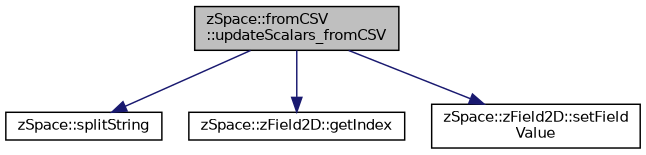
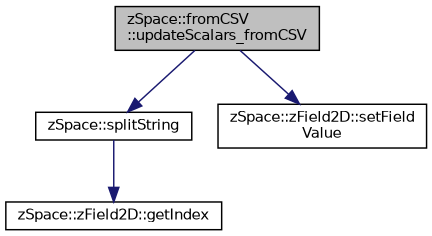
edge "zSpace::fromCSV ::updateScalars_fromCSV" -> "zSpace::zField2D::getIndex": now "zSpace::splitString" -> "zSpace::zField2D::getIndex"
